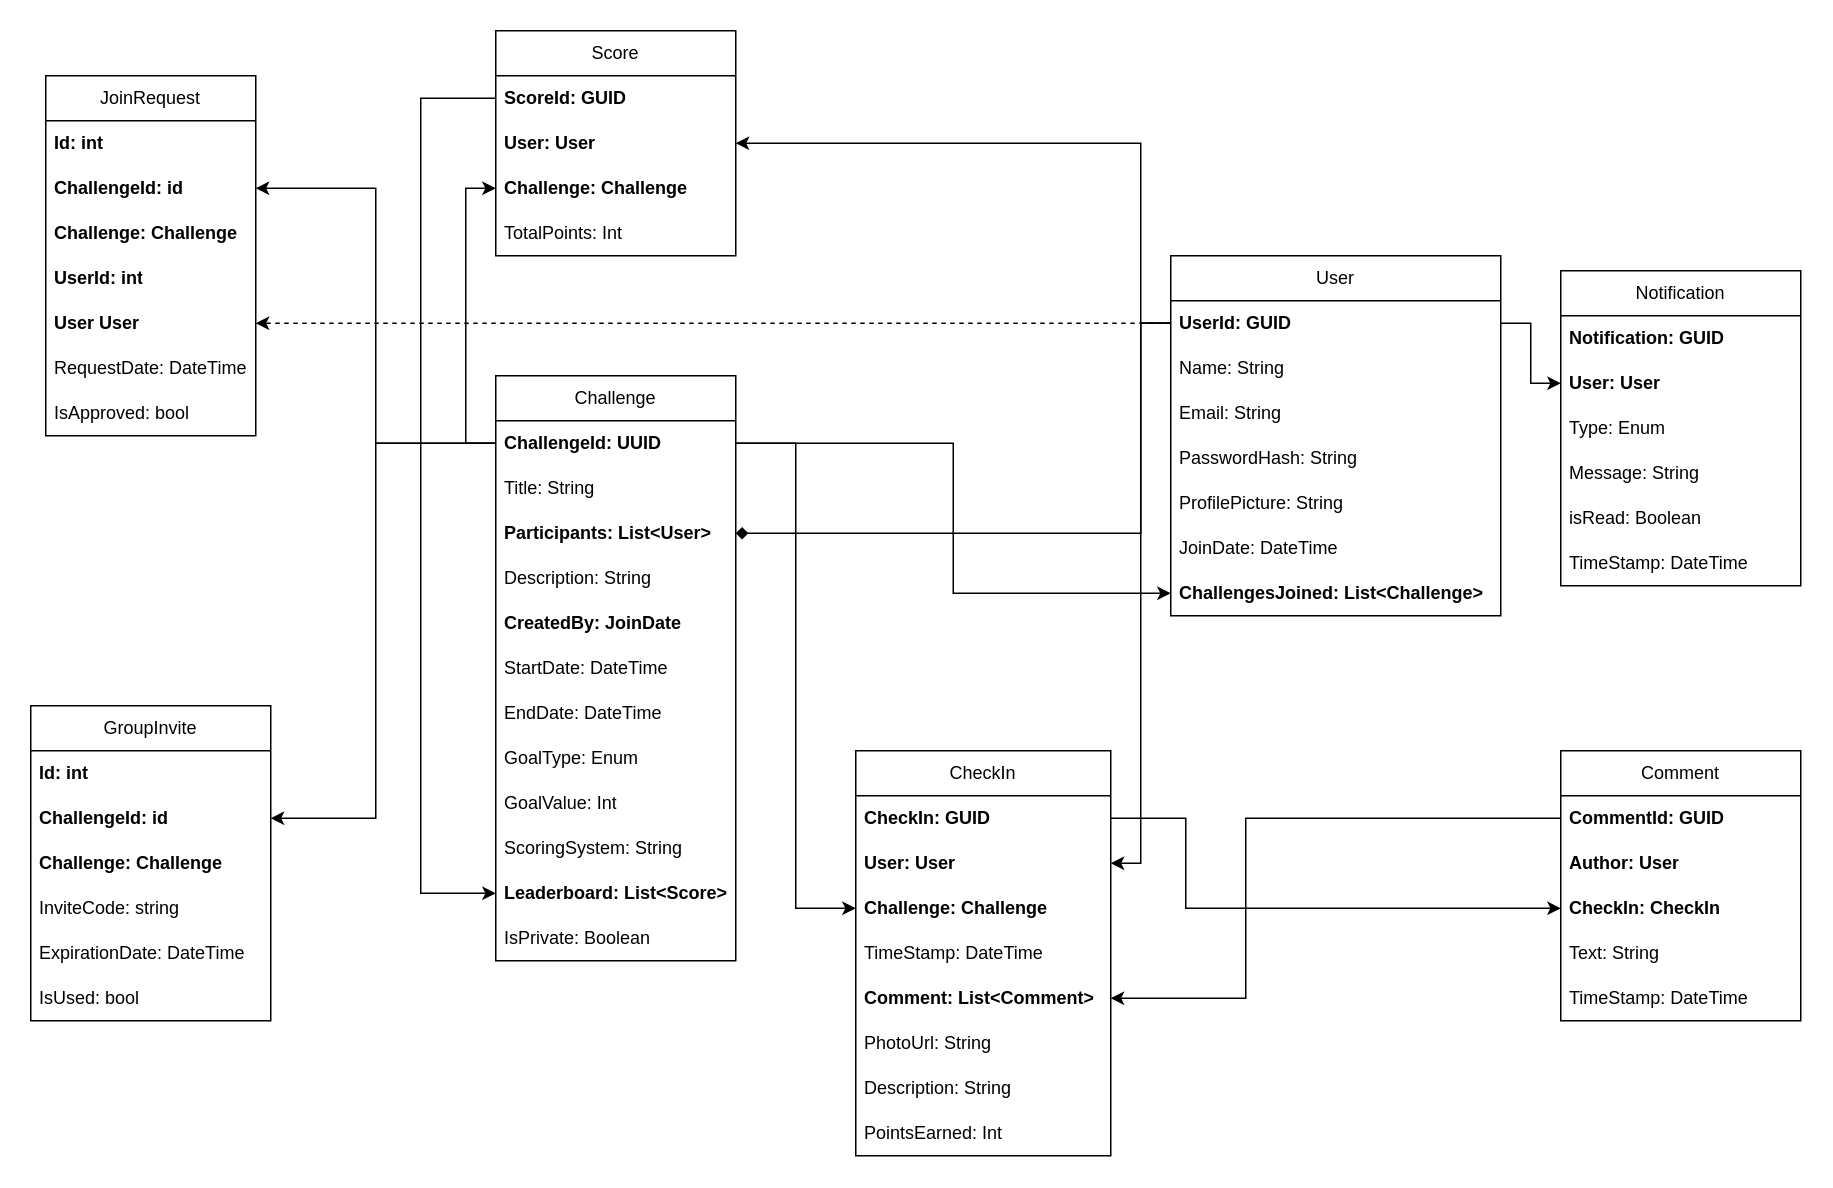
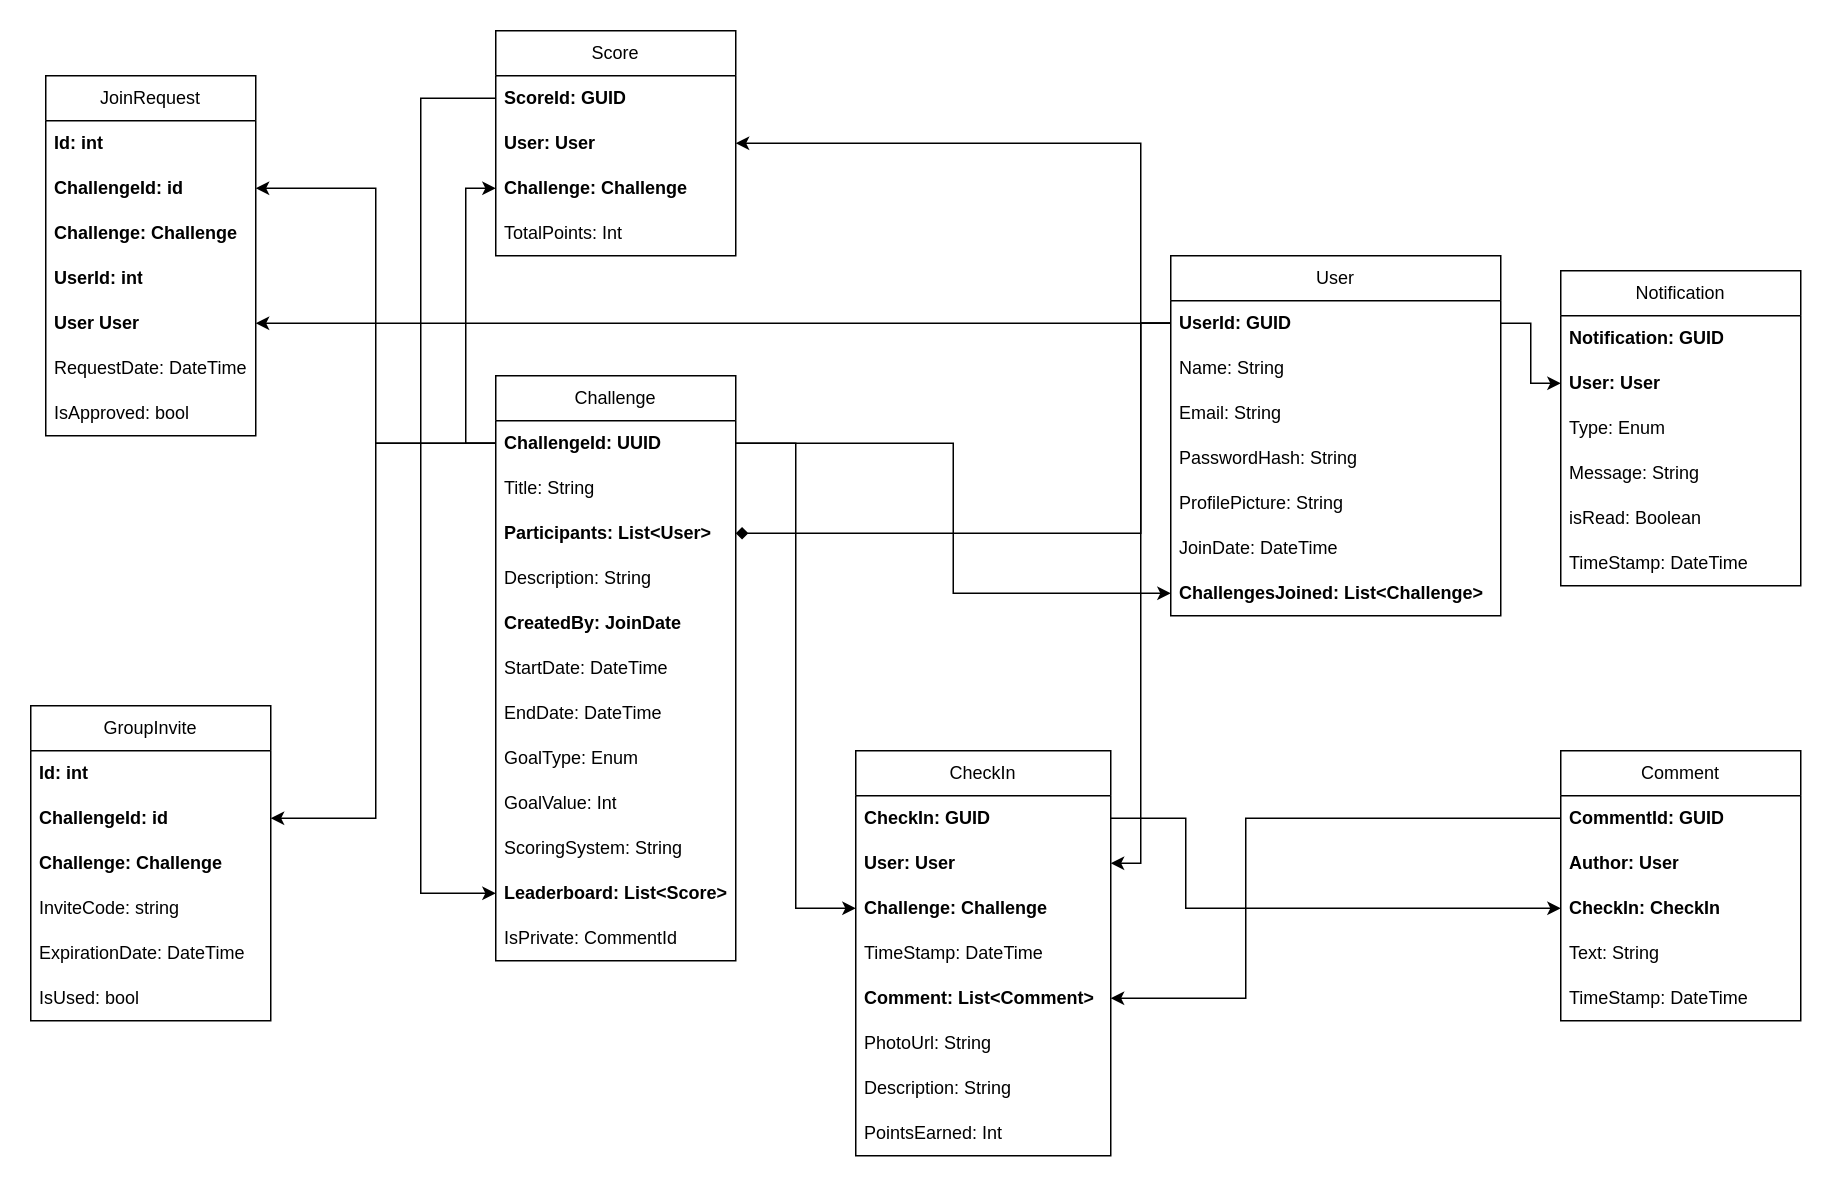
edge "UserId: GUID" -> "User User": style dashed -> solid
node "IsPrivate: Boolean": label "IsPrivate: Boolean" -> "IsPrivate: CommentId"
